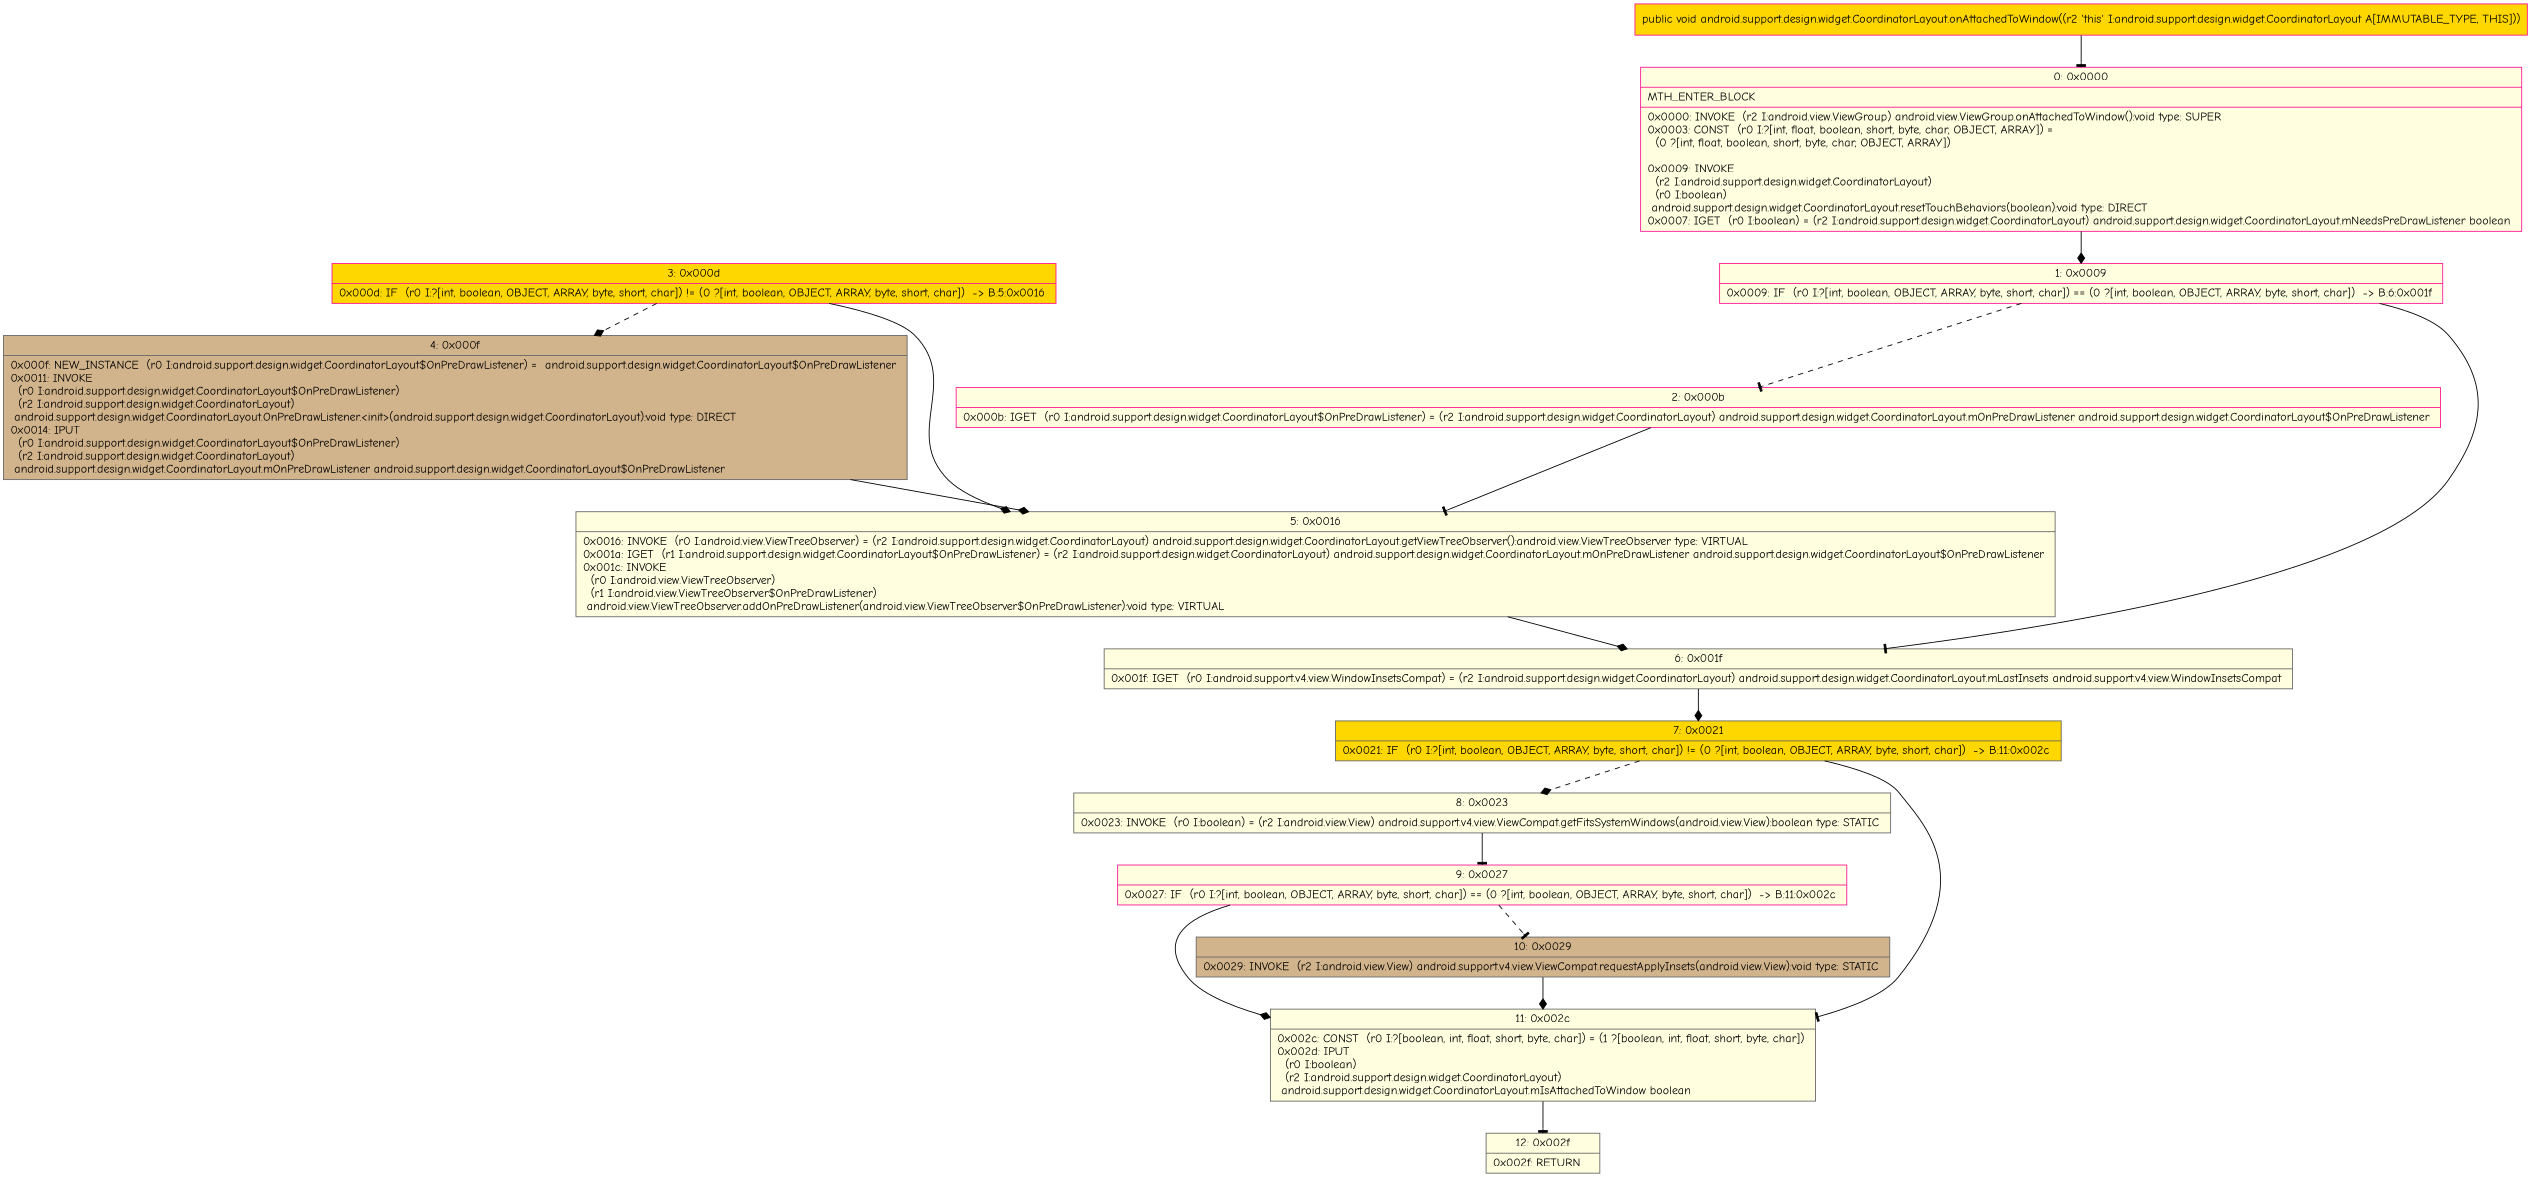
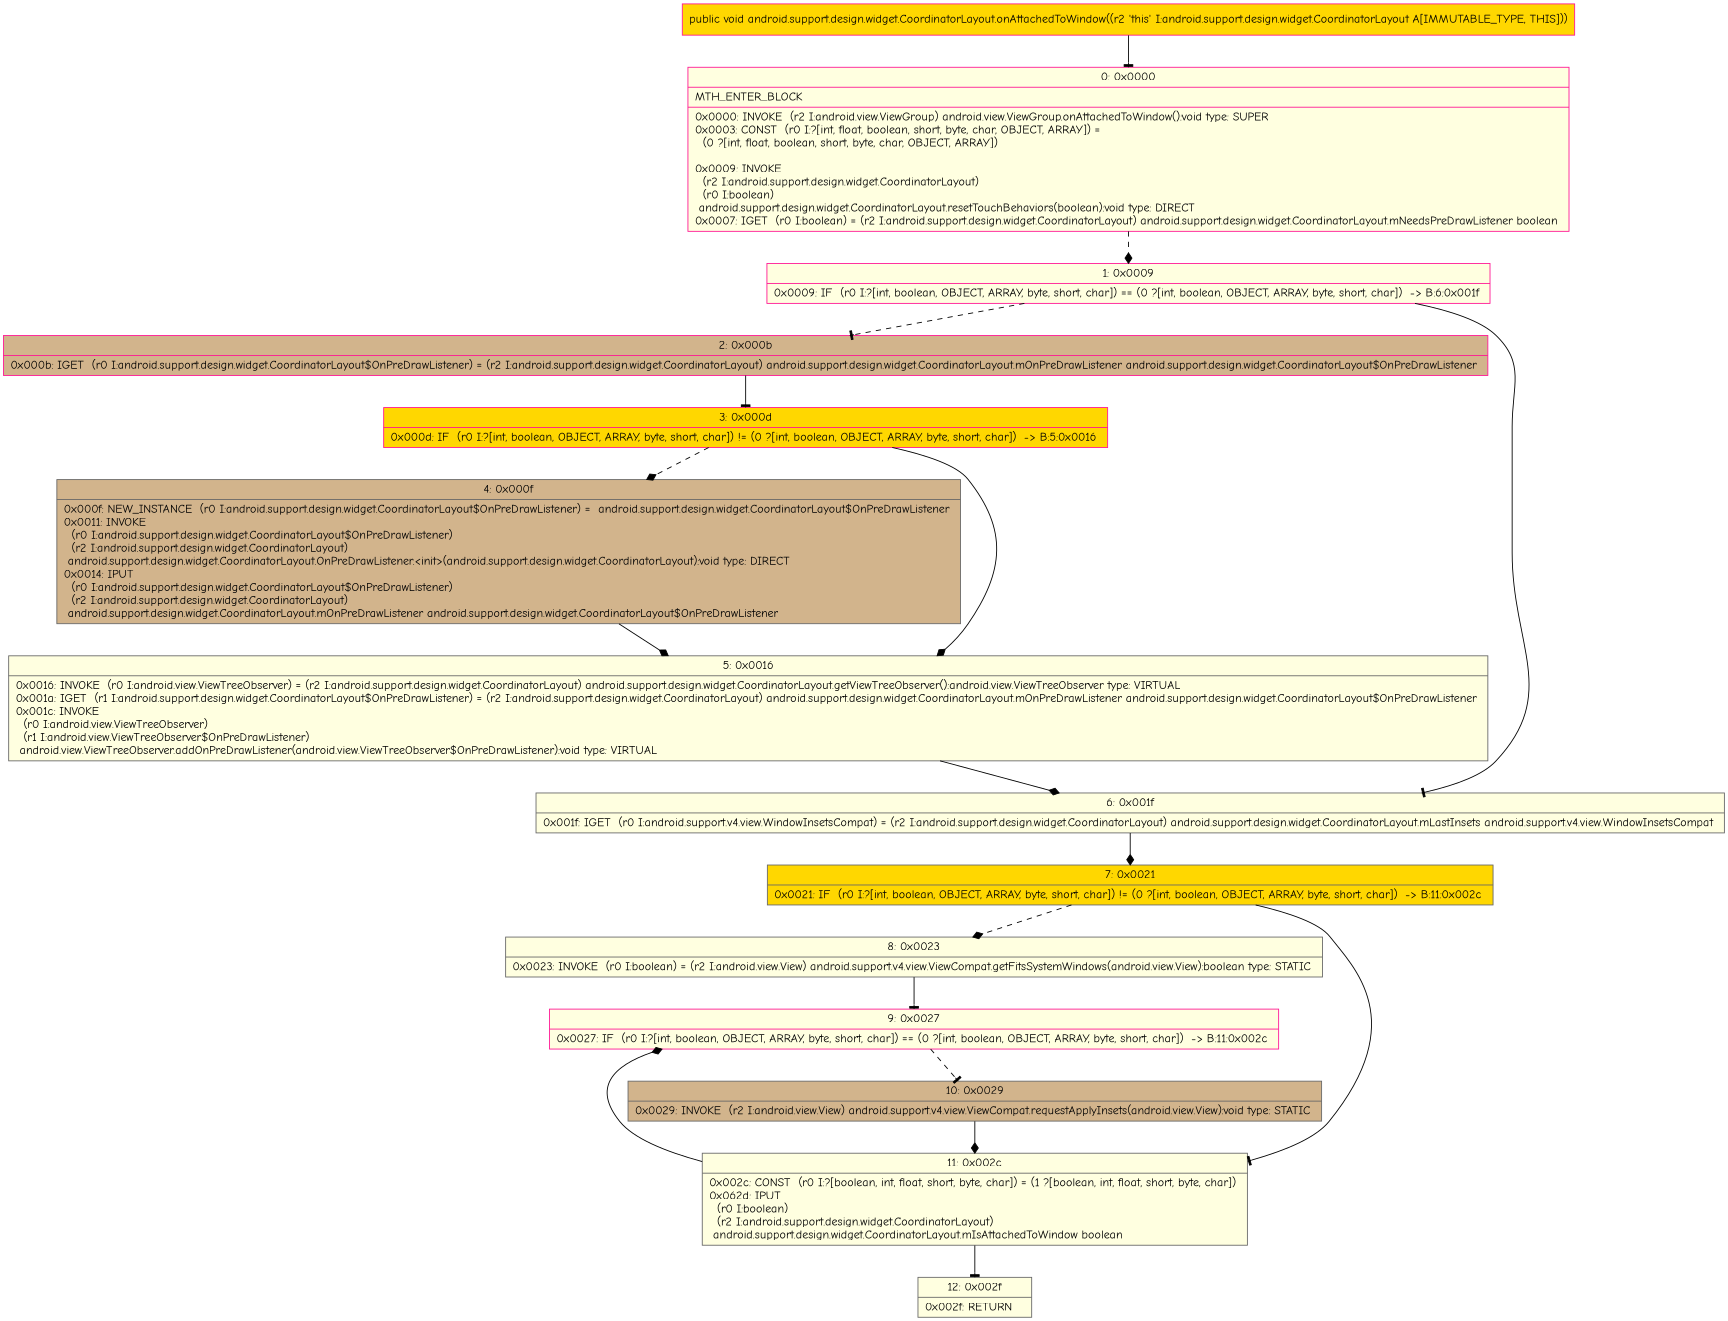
edge "0: 0x0000" -> "1: 0x0009": style solid -> dashed
node "2: 0x000b": fillcolor lightyellow -> tan
edge "2: 0x000b" -> "5: 0x0016": now "2: 0x000b" -> "3: 0x000d"
edge "9: 0x0027" -> "11: 0x002c": reversed
node "11: 0x002c": text "0x002d: IPUT" -> "0x062d: IPUT"
